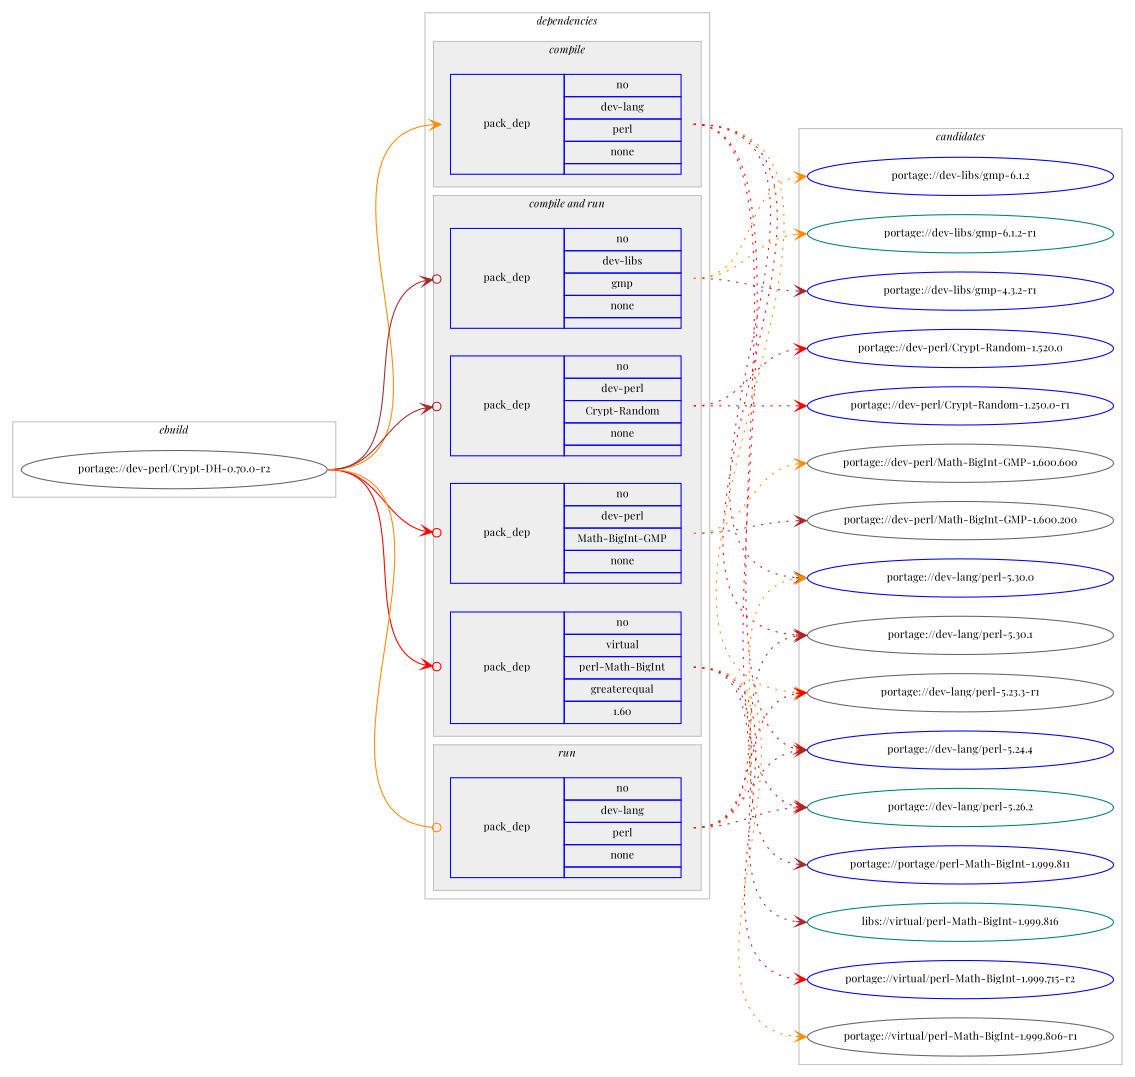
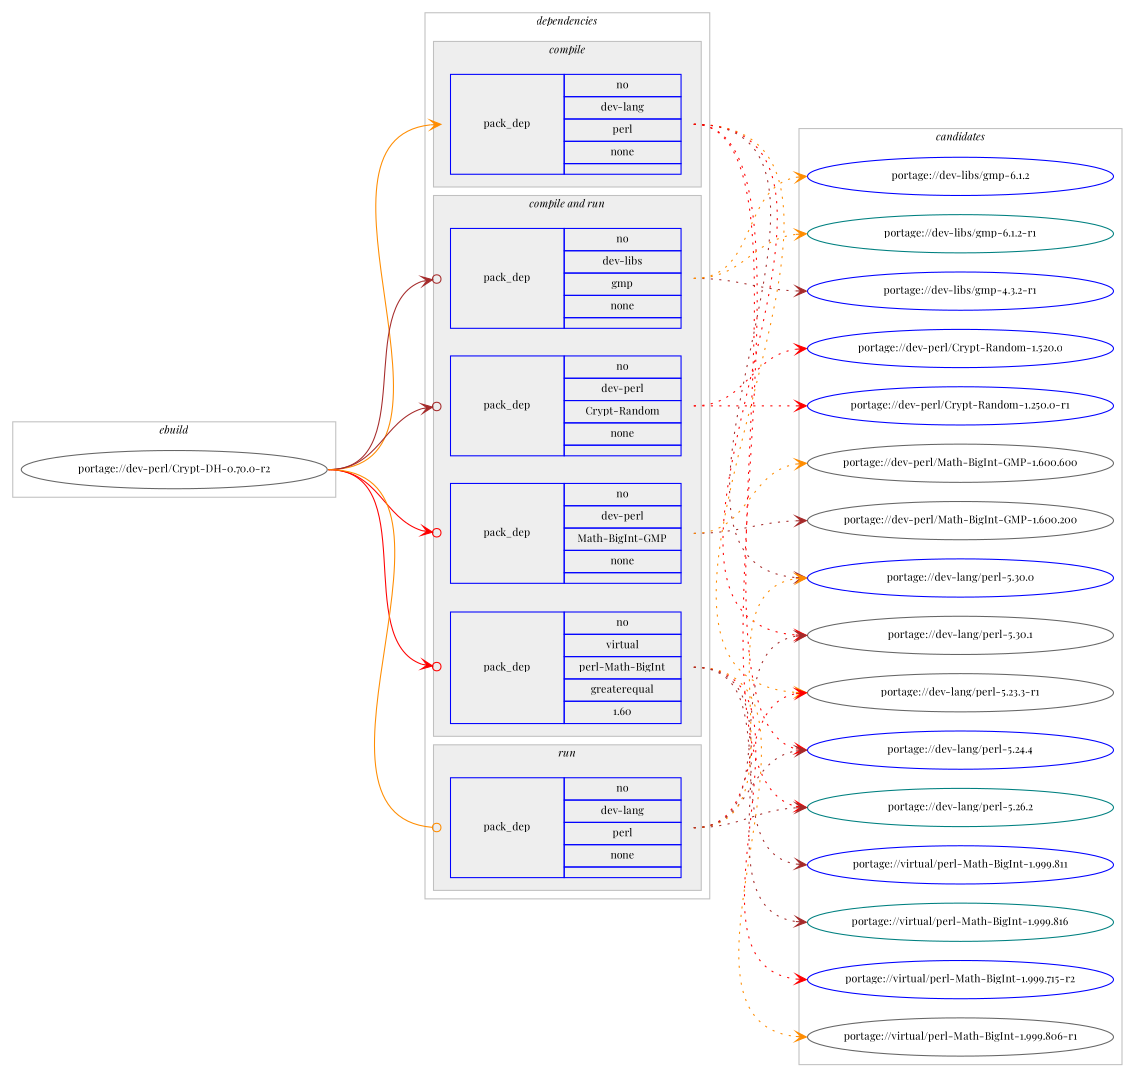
node "portage://portage/perl-Math-BigInt-1.999.811": label "portage://portage/perl-Math-BigInt-1.999.811" -> "portage://virtual/perl-Math-BigInt-1.999.811"
node "libs://virtual/perl-Math-BigInt-1.999.816": label "libs://virtual/perl-Math-BigInt-1.999.816" -> "portage://virtual/perl-Math-BigInt-1.999.816"
